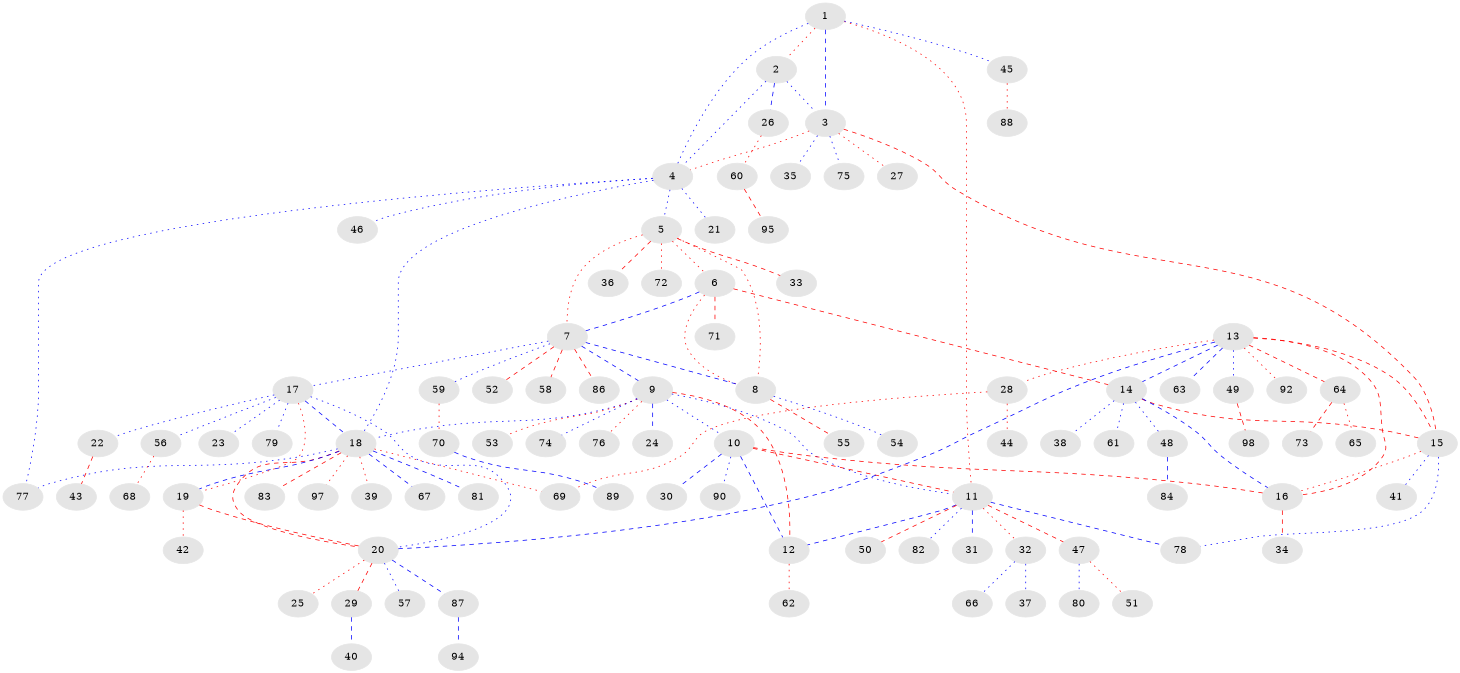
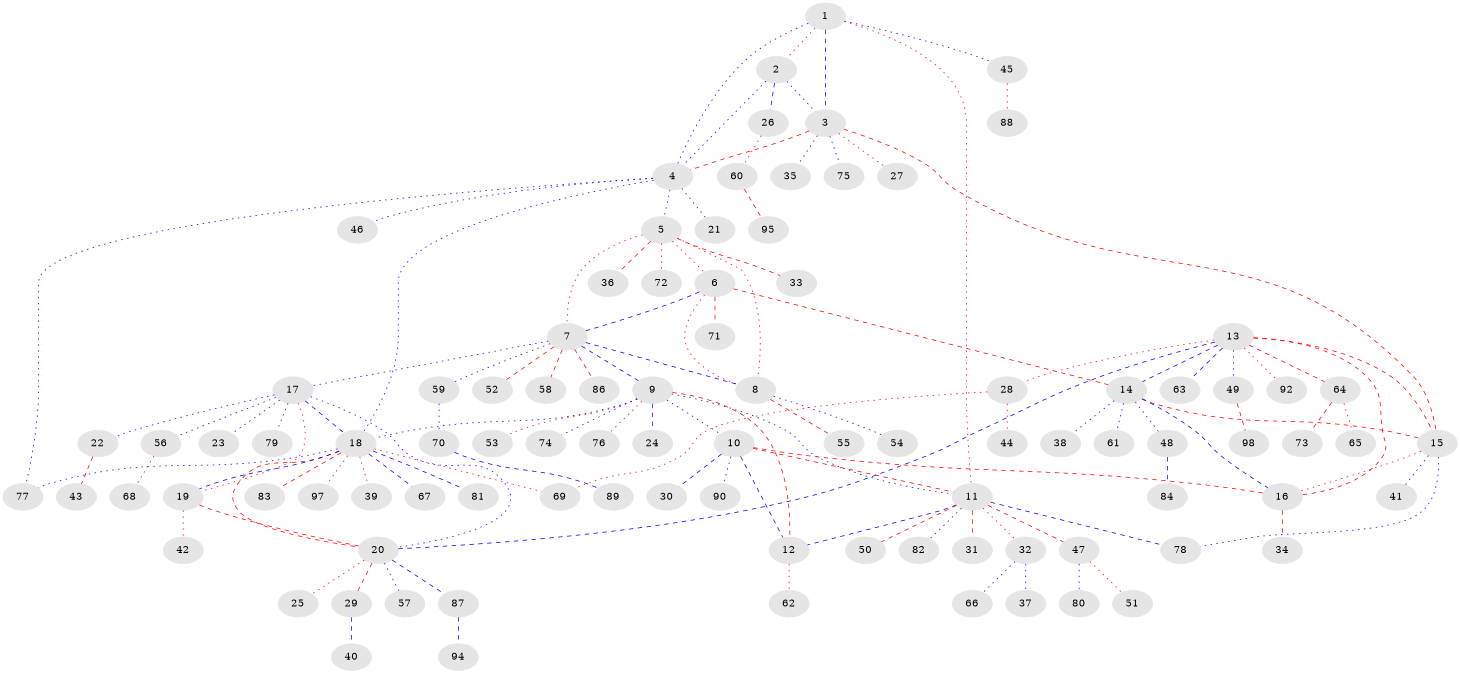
edge "3" -- "4": style dotted -> dashed
edge "59" -- "70": color red -> blue
edge "11" -- "31": color blue -> red
